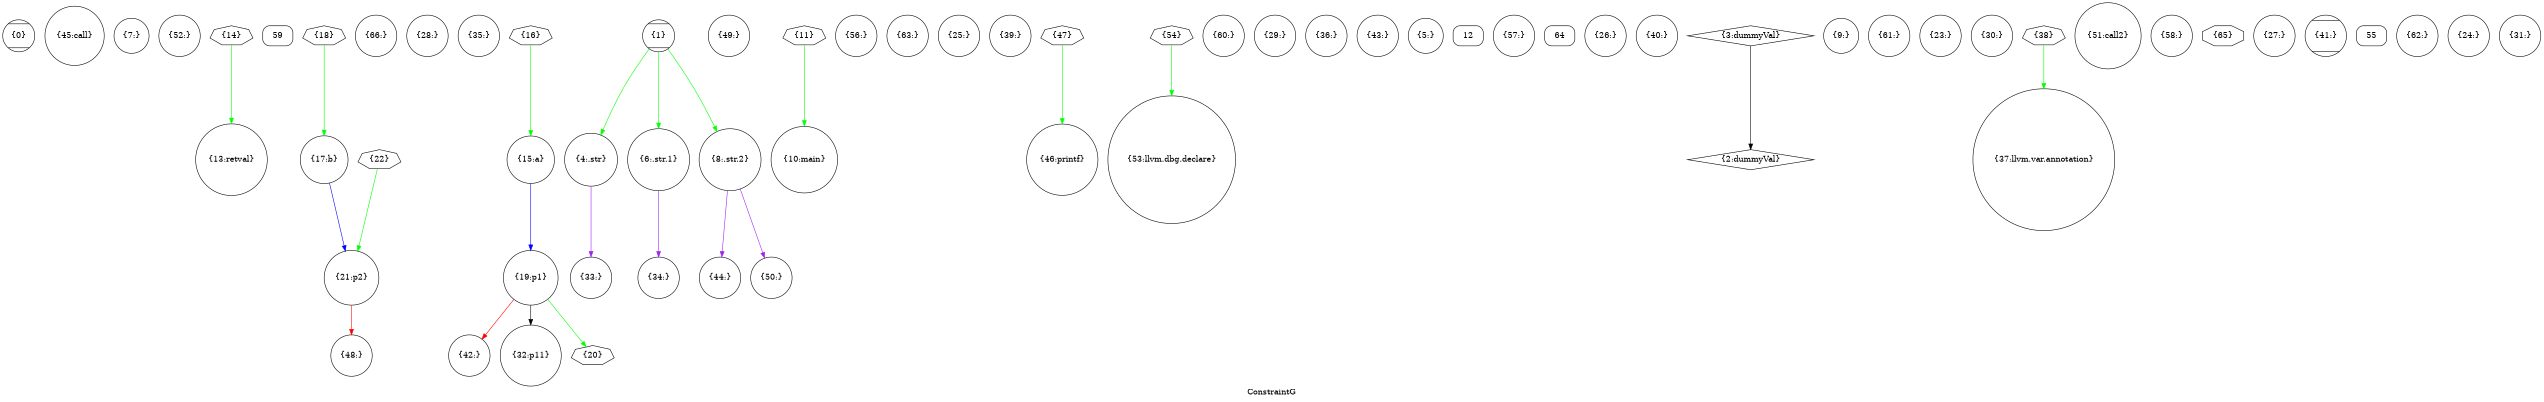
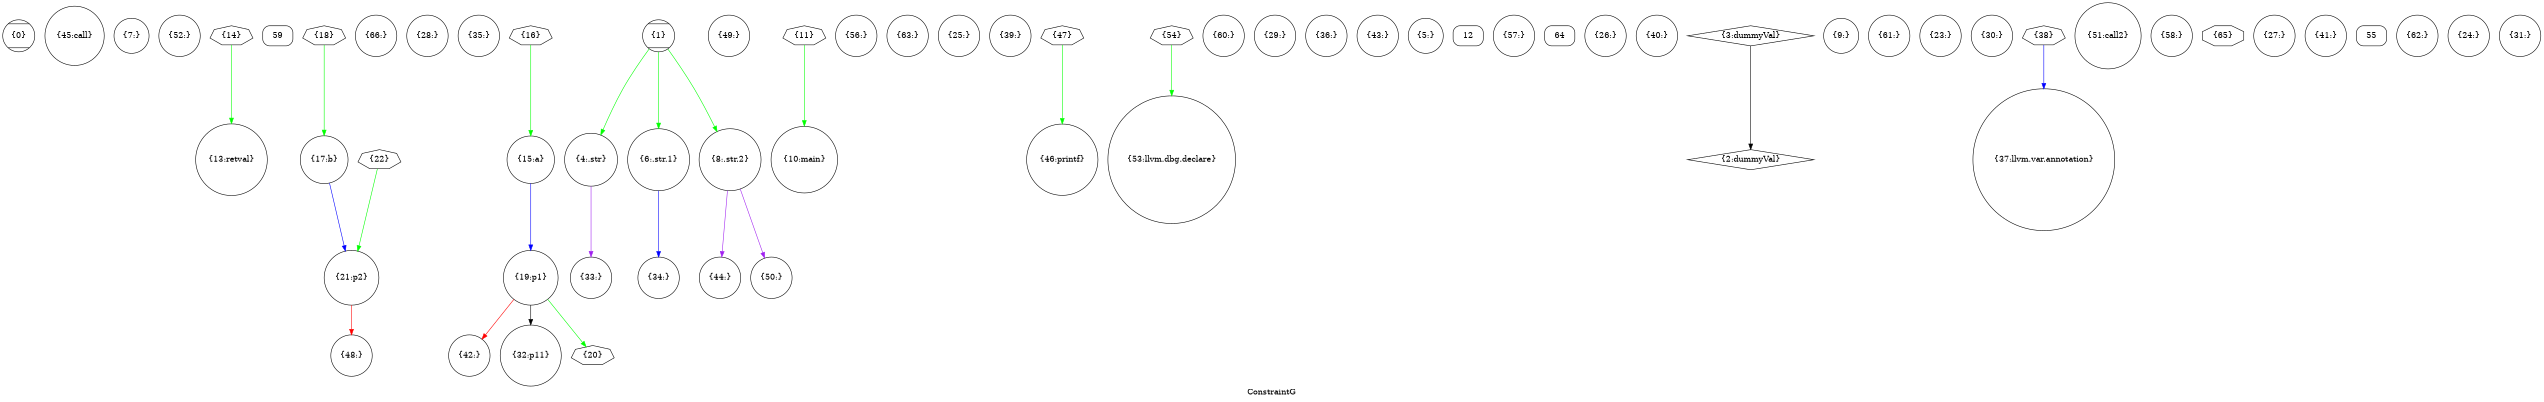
node "{41:}": shape Mcircle -> circle
edge "{38}" -> "{37:llvm.var.annotation}": color green -> blue
edge "{6:.str.1}" -> "{34:}": color purple -> blue
